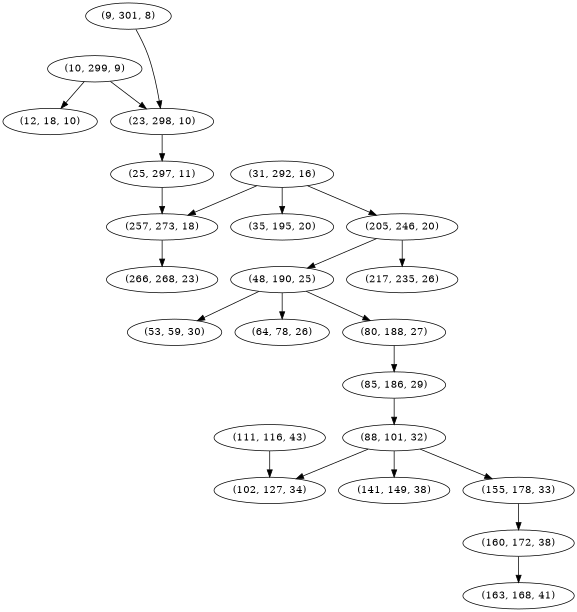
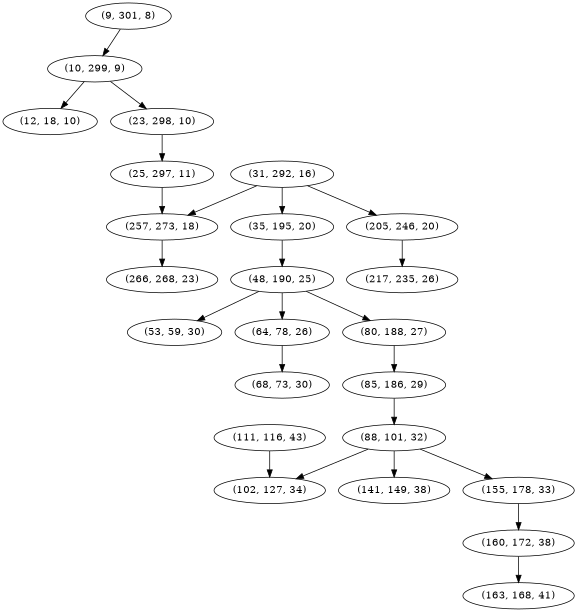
edge "(9, 301, 8)" -> "(23, 298, 10)": now "(9, 301, 8)" -> "(10, 299, 9)"
edge "(205, 246, 20)" -> "(48, 190, 25)": now "(35, 195, 20)" -> "(48, 190, 25)"
node "(68, 73, 30)": added
